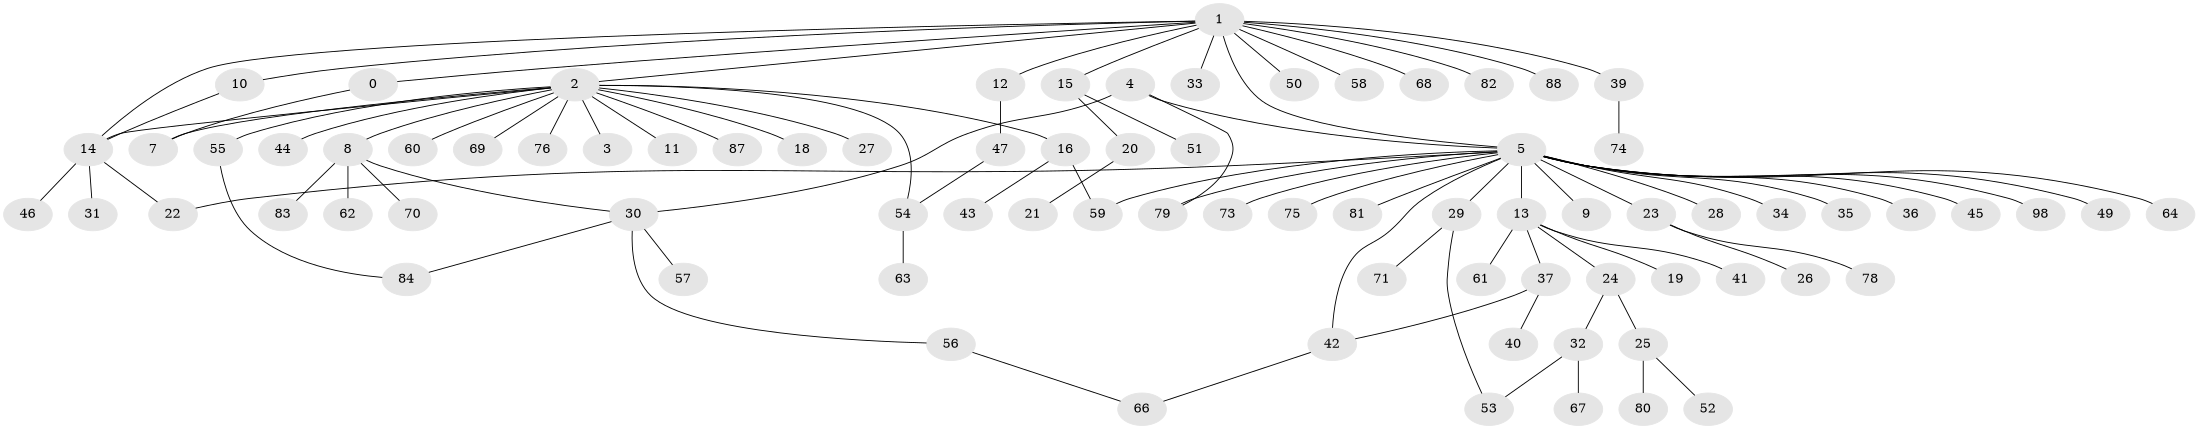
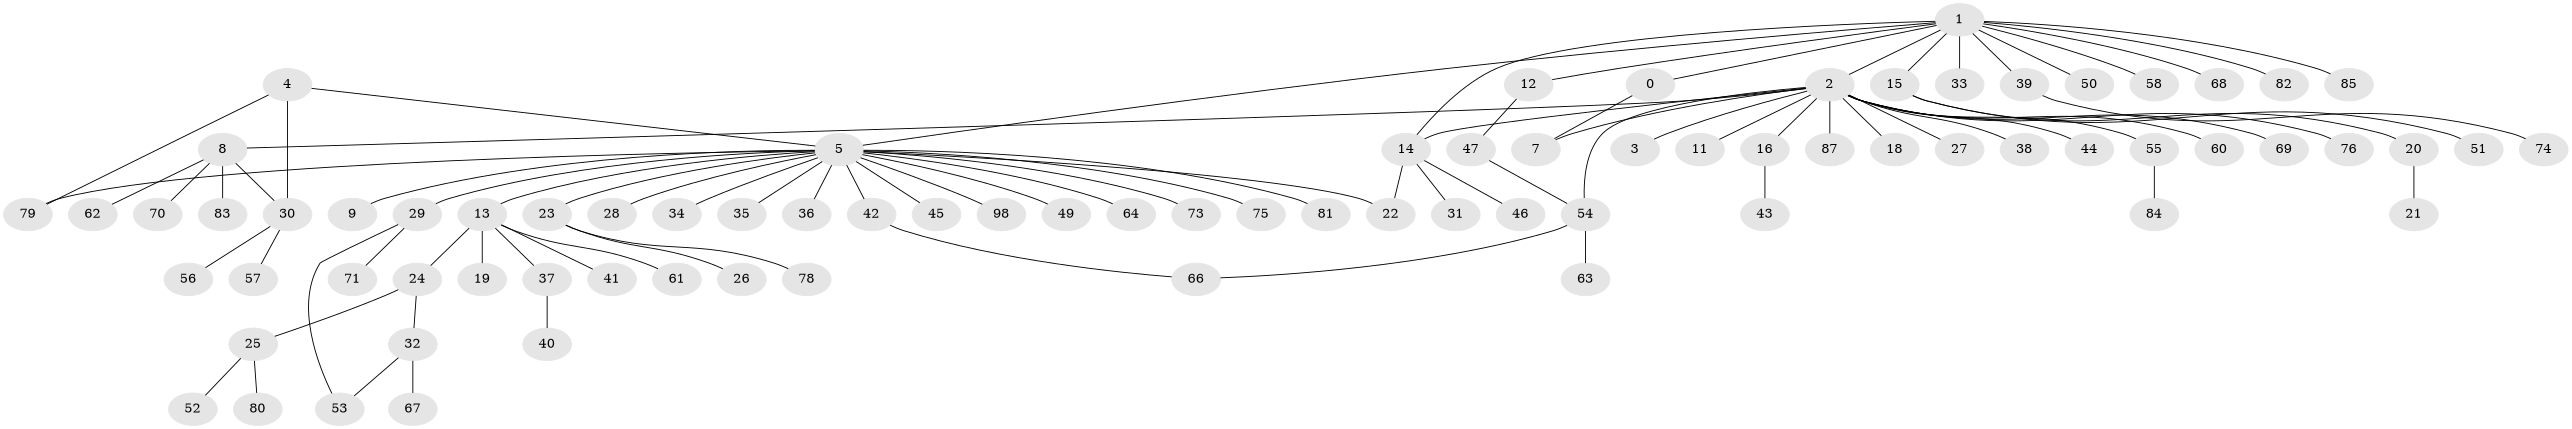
node "10": removed
node "88": label "88" -> "85"
node "38": added
node "59": removed
edge "30" -- "84": removed
edge "37" -- "42": removed
edge "56" -- "66": now "54" -- "66"
